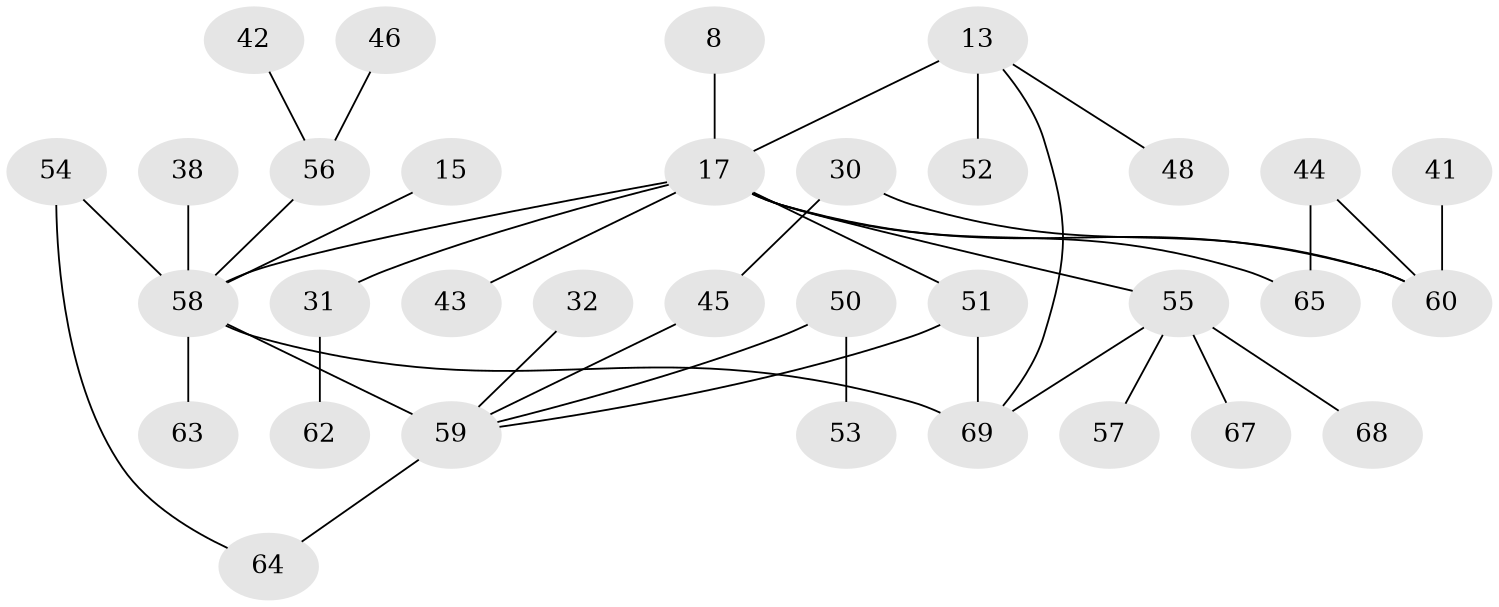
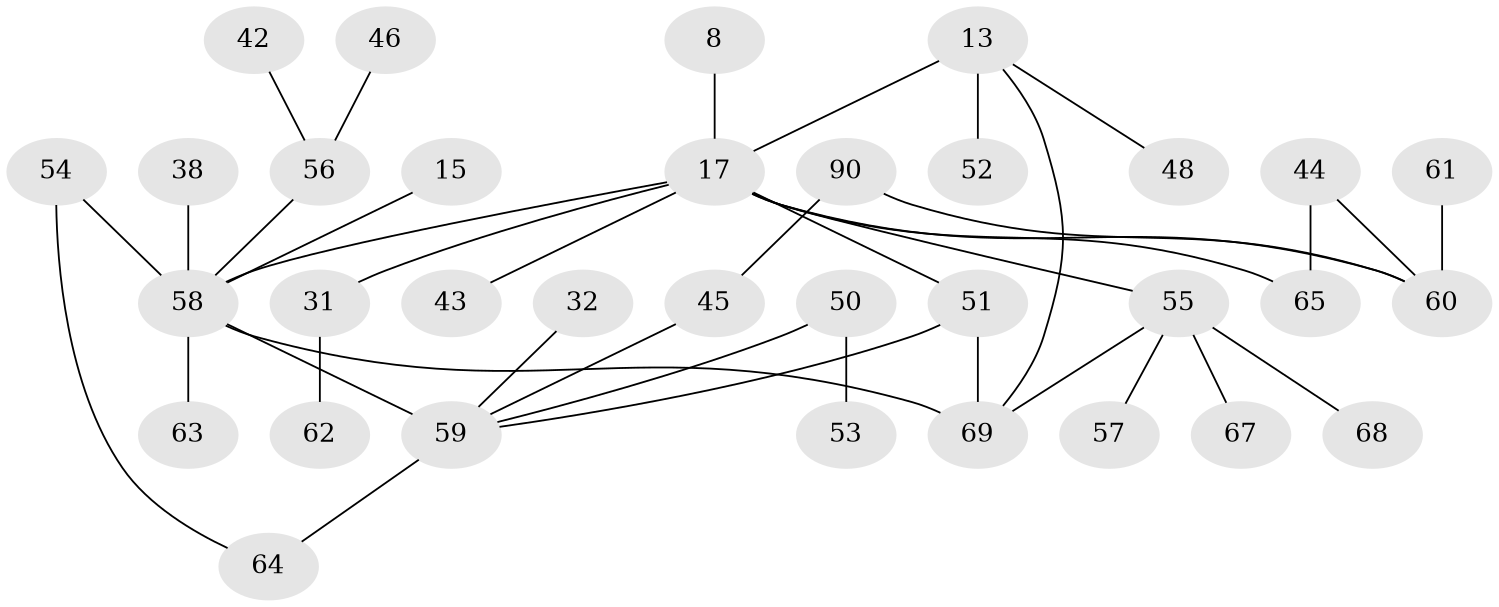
node "30": label "30" -> "90"
node "41": label "41" -> "61"
